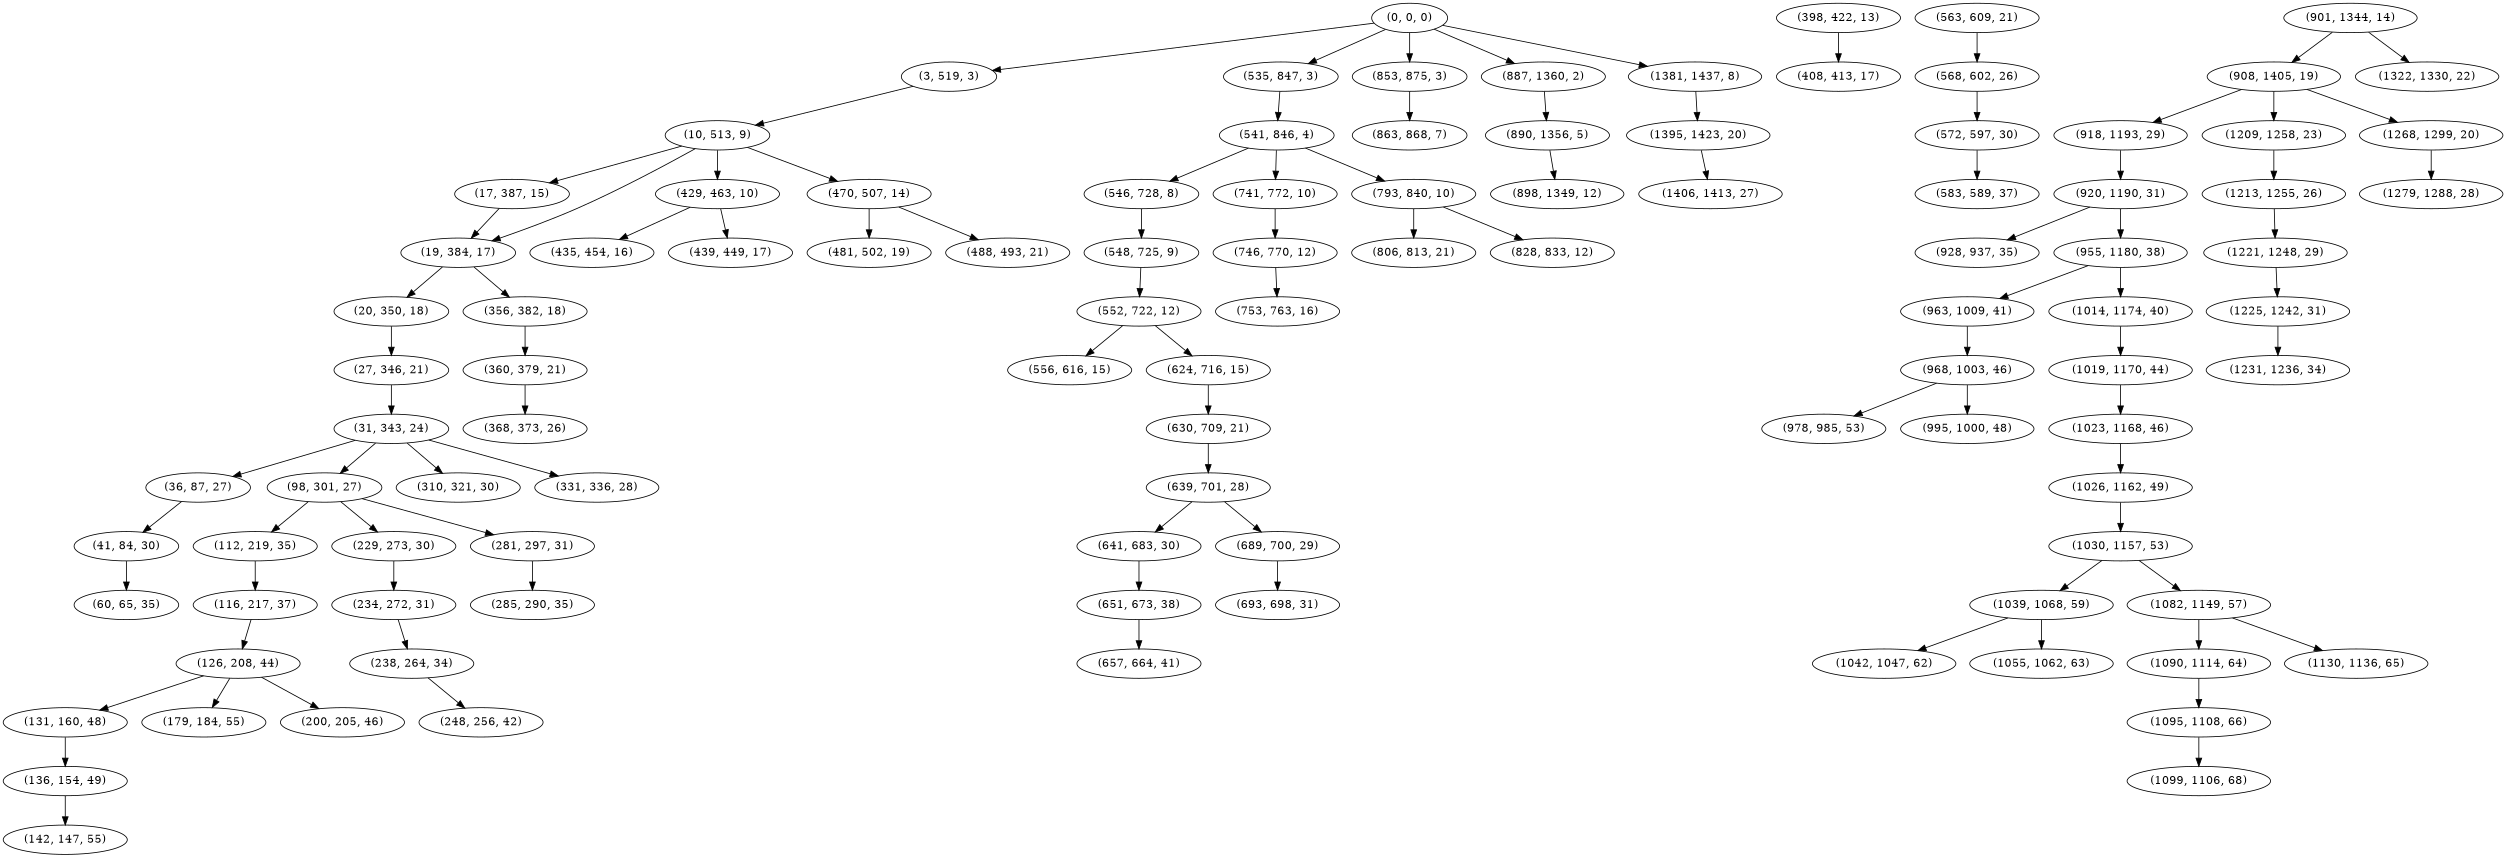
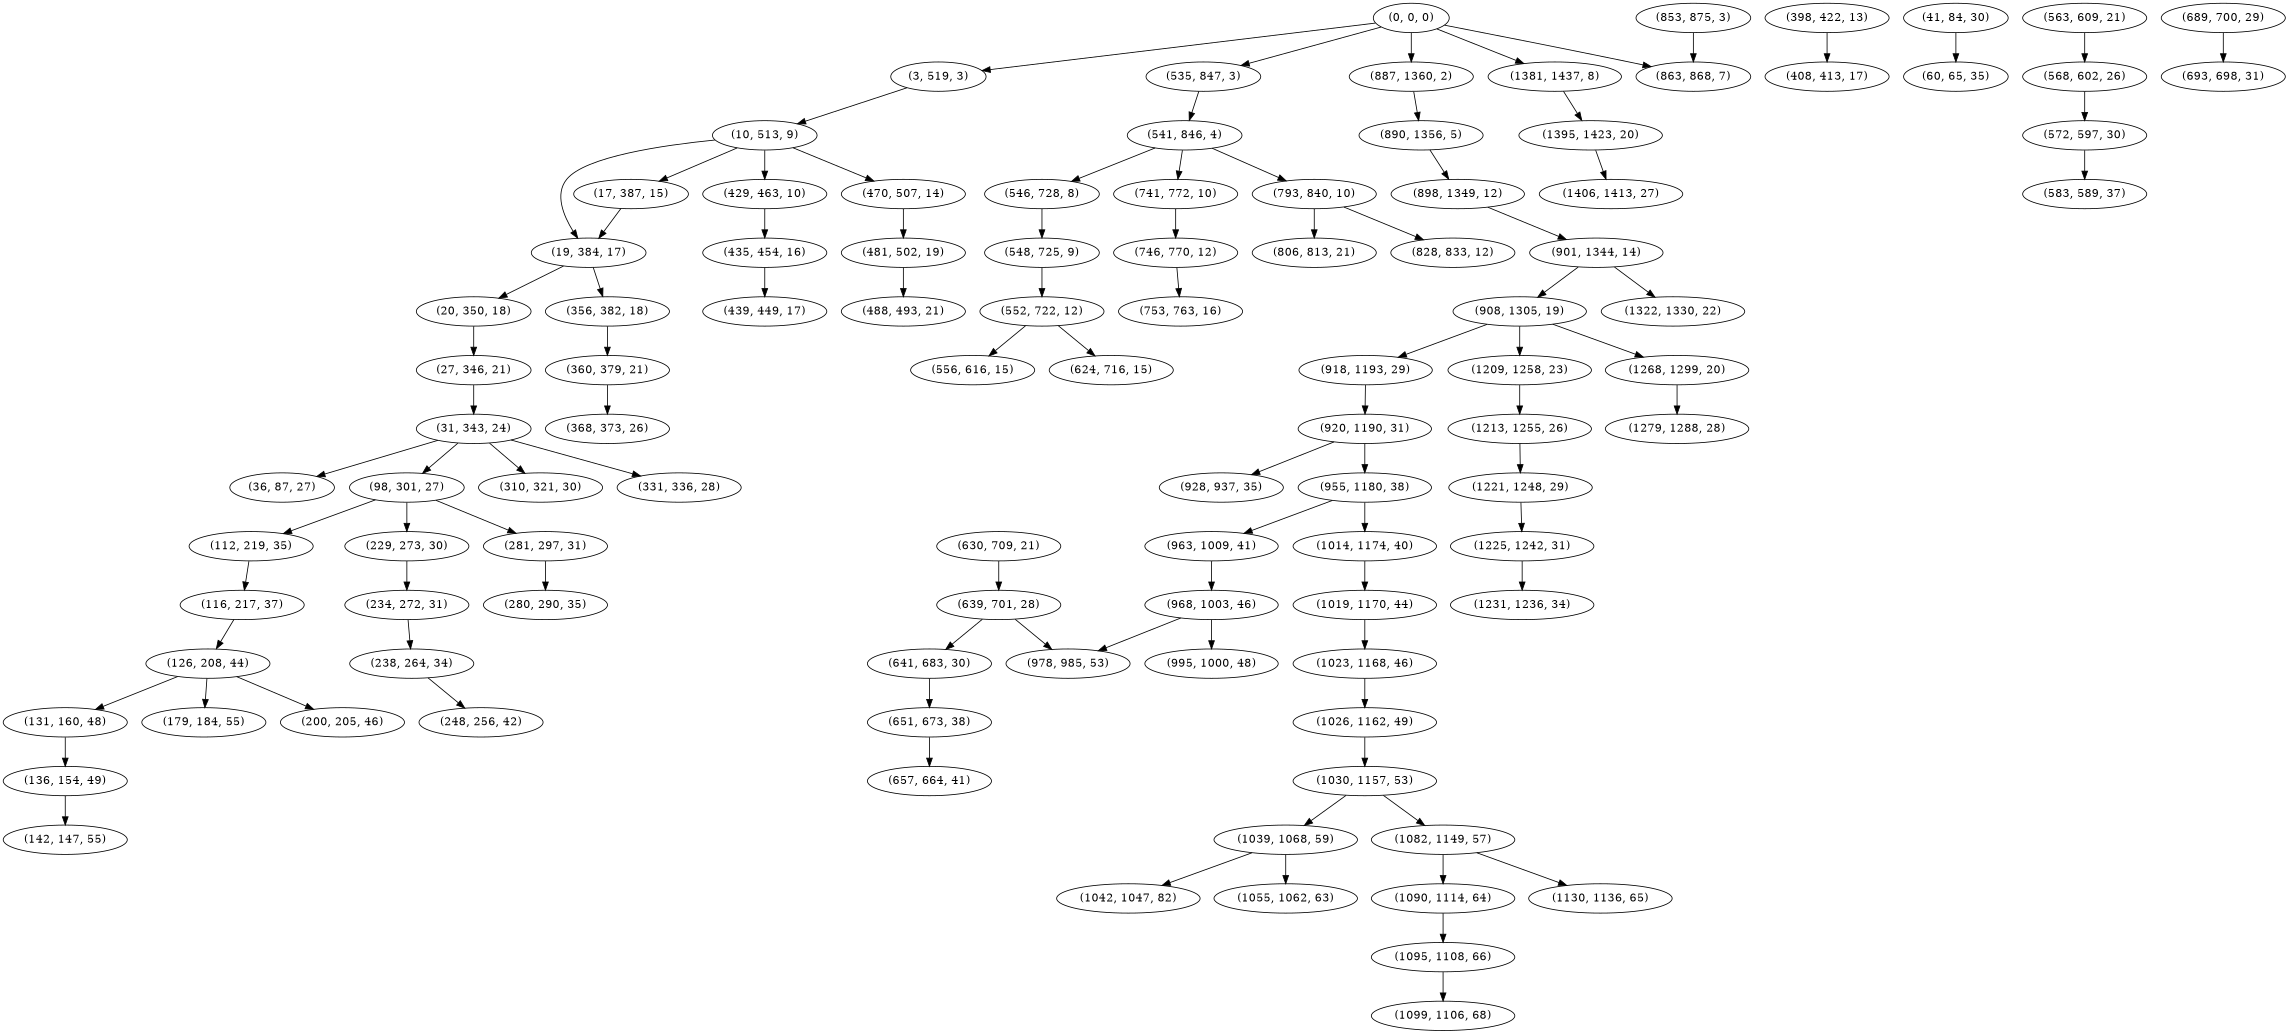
edge "(0, 0, 0)" -> "(853, 875, 3)": now "(0, 0, 0)" -> "(863, 868, 7)"
node "(908, 1405, 19)": label "(908, 1405, 19)" -> "(908, 1305, 19)"
edge "(429, 463, 10)" -> "(439, 449, 17)": now "(435, 454, 16)" -> "(439, 449, 17)"
edge "(470, 507, 14)" -> "(488, 493, 21)": now "(481, 502, 19)" -> "(488, 493, 21)"
edge "(898, 1349, 12)" -> "(901, 1344, 14)": added
edge "(624, 716, 15)" -> "(630, 709, 21)": removed
edge "(36, 87, 27)" -> "(41, 84, 30)": removed
edge "(639, 701, 28)" -> "(689, 700, 29)": now "(639, 701, 28)" -> "(978, 985, 53)"
node "(285, 290, 35)": label "(285, 290, 35)" -> "(280, 290, 35)"
node "(1042, 1047, 62)": label "(1042, 1047, 62)" -> "(1042, 1047, 82)"
